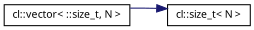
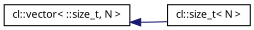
edge "cl::vector< ::size_t, N >" -> "cl::size_t< N >": reversed
